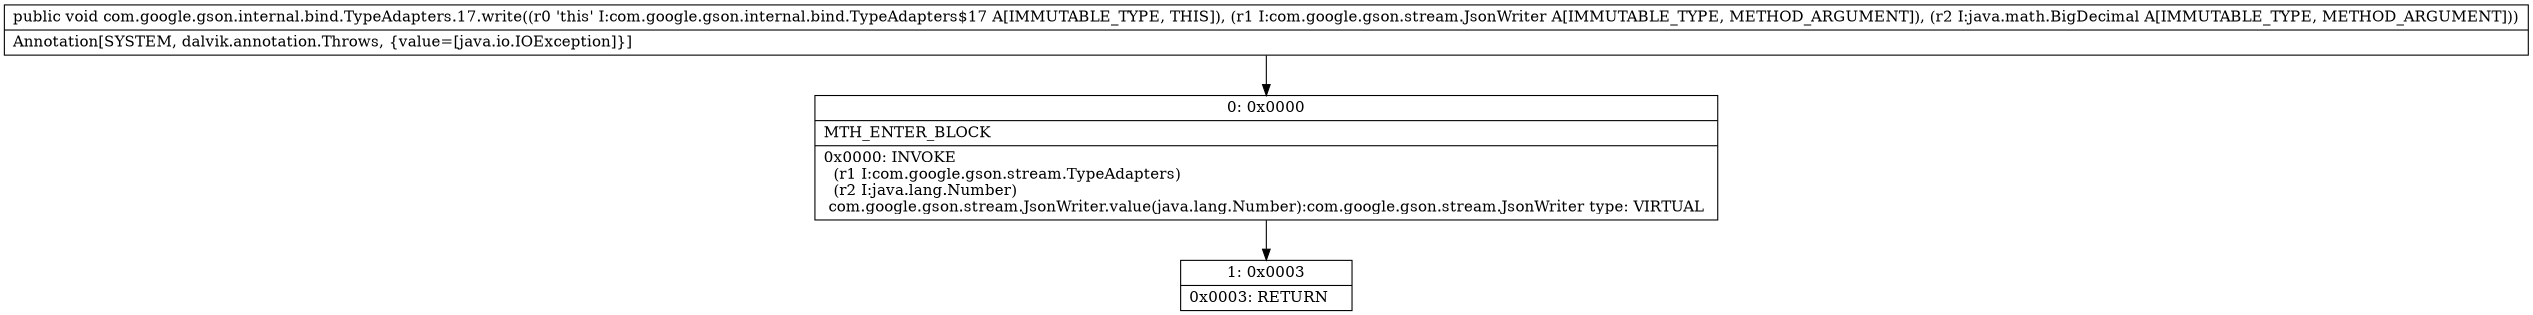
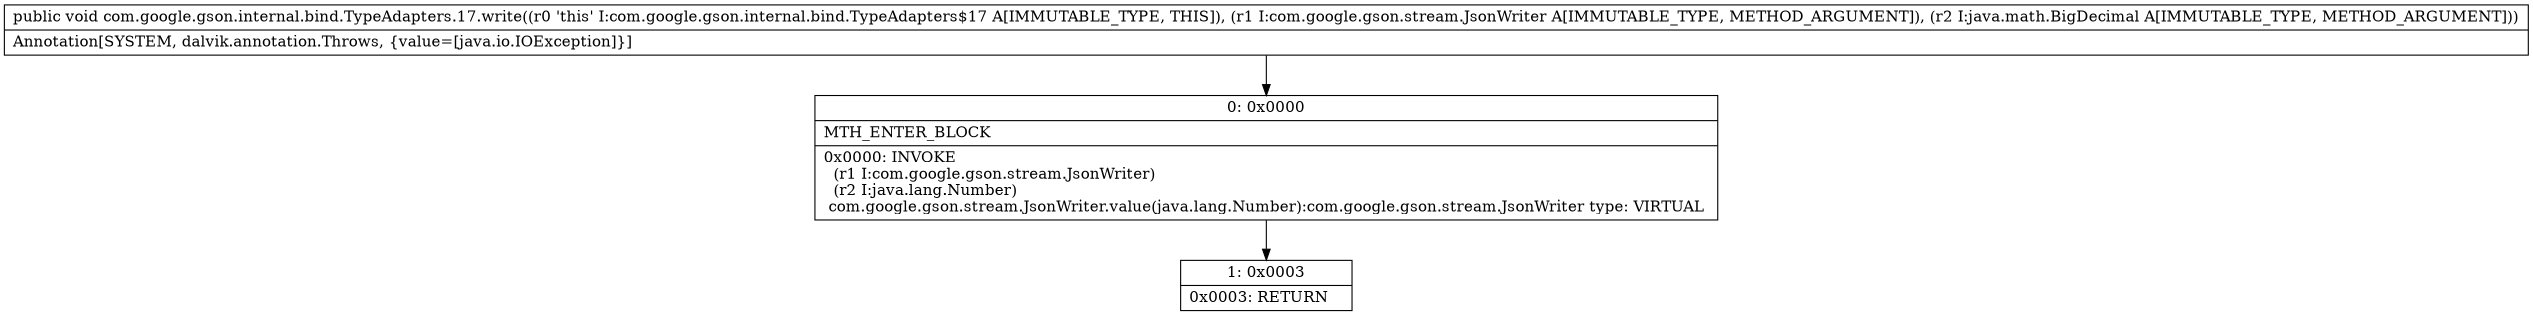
node "0: 0x0000": text "(r1 I:com.google.gson.stream.TypeAdapters)" -> "(r1 I:com.google.gson.stream.JsonWriter)"
